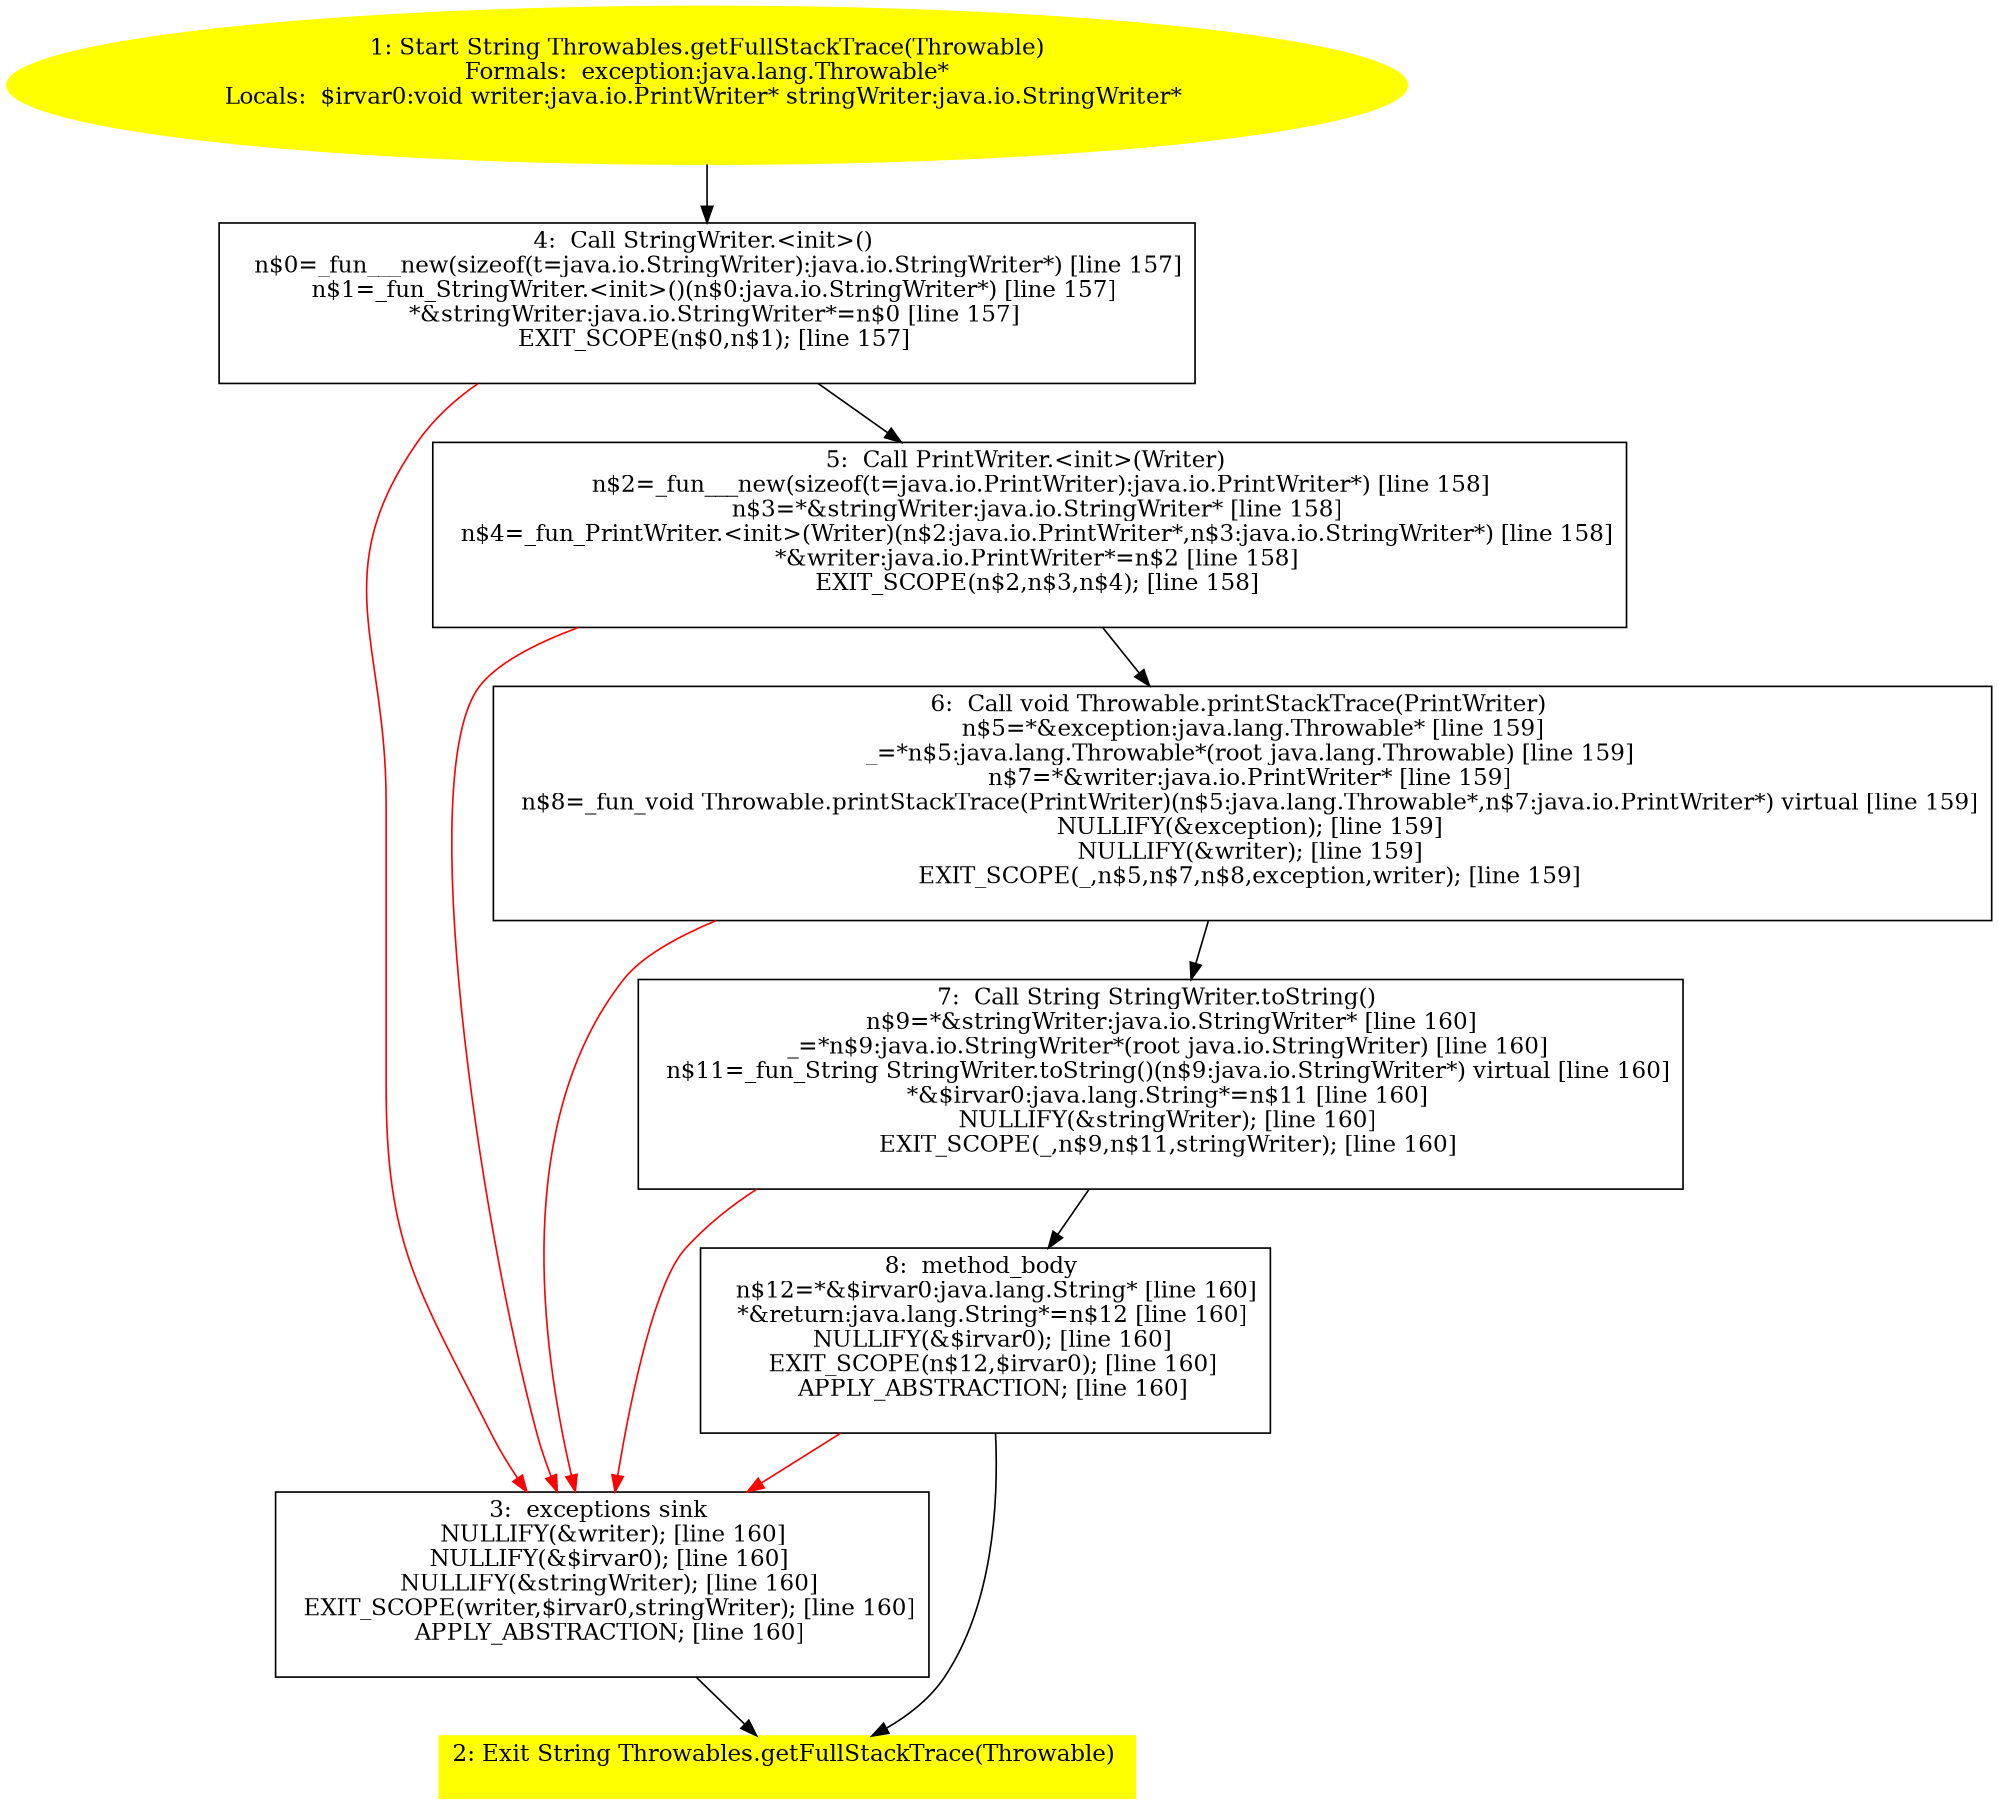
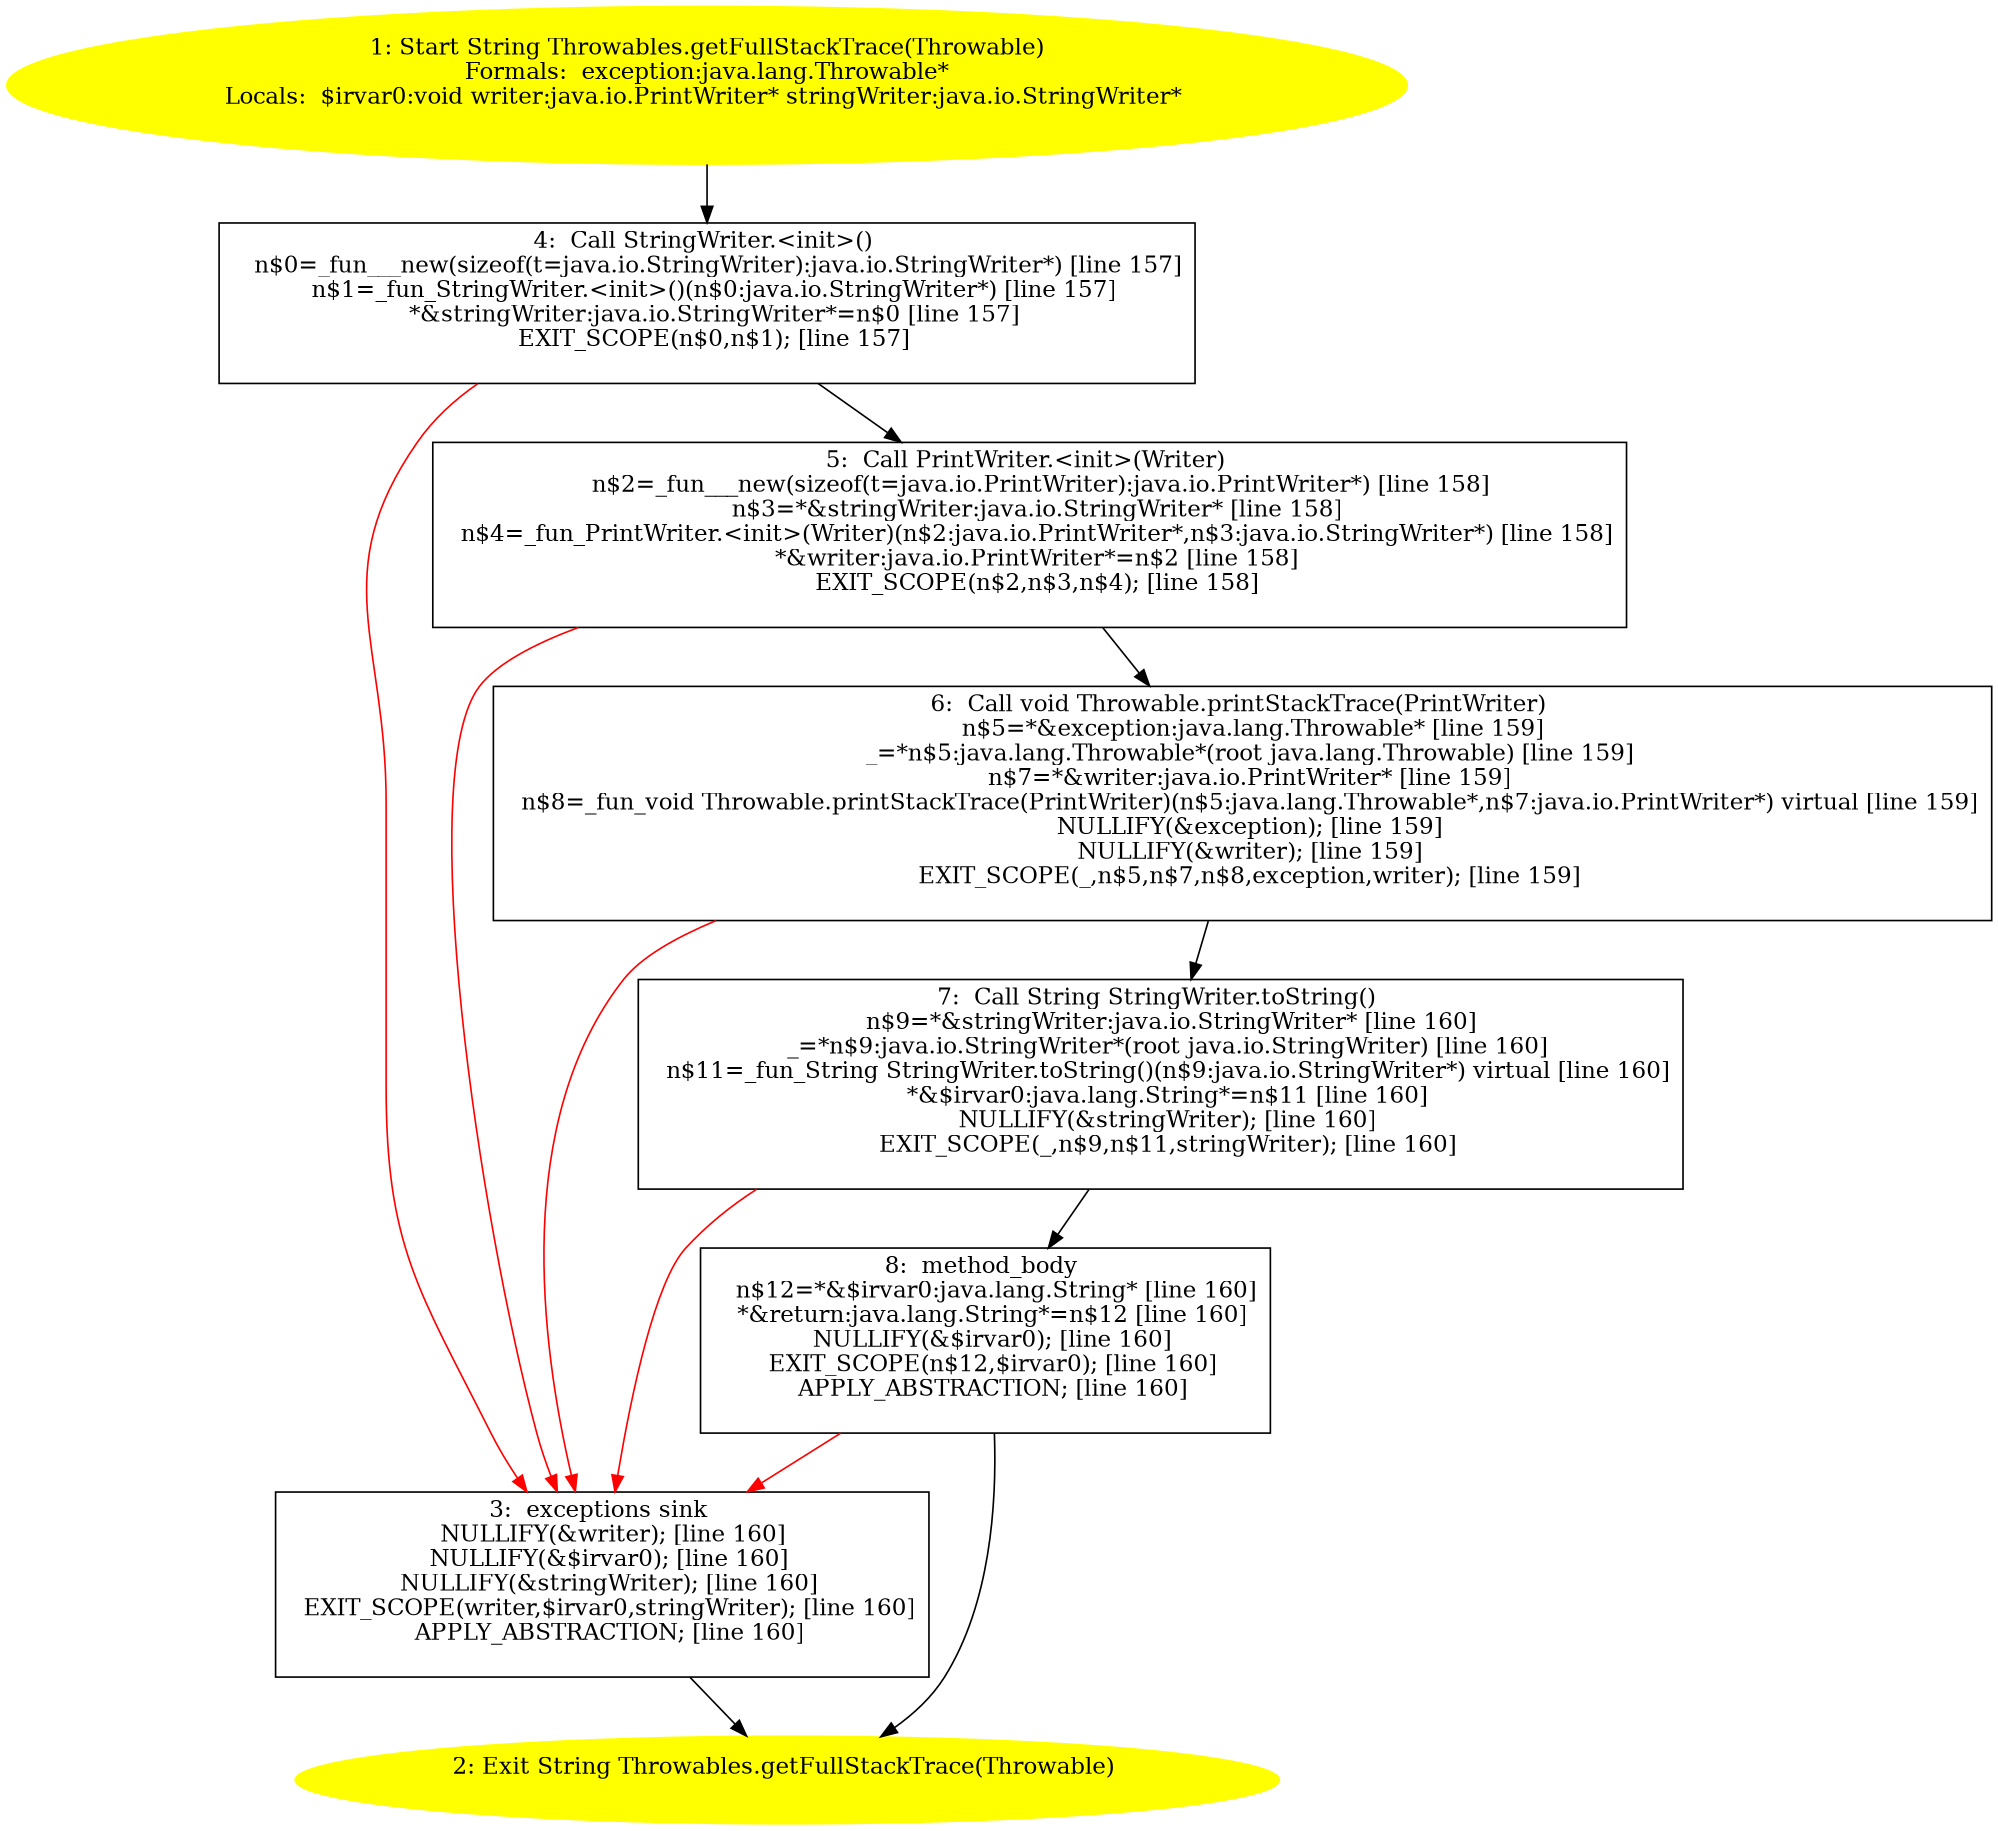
node "2: Exit String Throwables.getFullStackTrace(Throwable)": shape box -> ellipse
